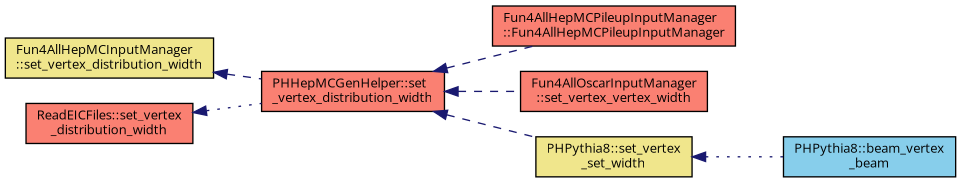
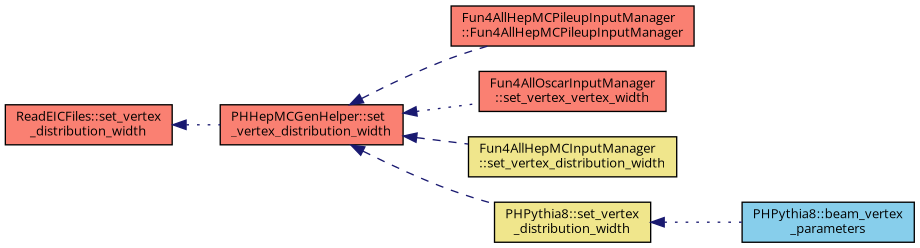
edge "PHHepMCGenHelper::set _vertex_distribution_width" -> "Fun4AllHepMCInputManager ::set_vertex_distribution_width": reversed
edge "Fun4AllOscarInputManager ::set_vertex_vertex_width" -> "PHHepMCGenHelper::set _vertex_distribution_width": style dashed -> dotted
node "PHPythia8::set_vertex _set_width": label "PHPythia8::set_vertex _set_width" -> "PHPythia8::set_vertex _distribution_width"
node "PHPythia8::beam_vertex _beam": label "PHPythia8::beam_vertex _beam" -> "PHPythia8::beam_vertex _parameters"
